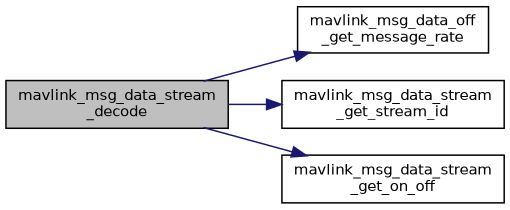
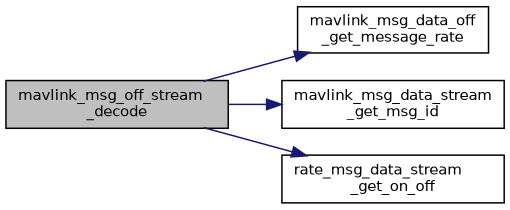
node "mavlink_msg_data_stream _decode": label "mavlink_msg_data_stream _decode" -> "mavlink_msg_off_stream _decode"
node "mavlink_msg_data_stream _get_stream_id": label "mavlink_msg_data_stream _get_stream_id" -> "mavlink_msg_data_stream _get_msg_id"
node "mavlink_msg_data_stream _get_on_off": label "mavlink_msg_data_stream _get_on_off" -> "rate_msg_data_stream _get_on_off"
